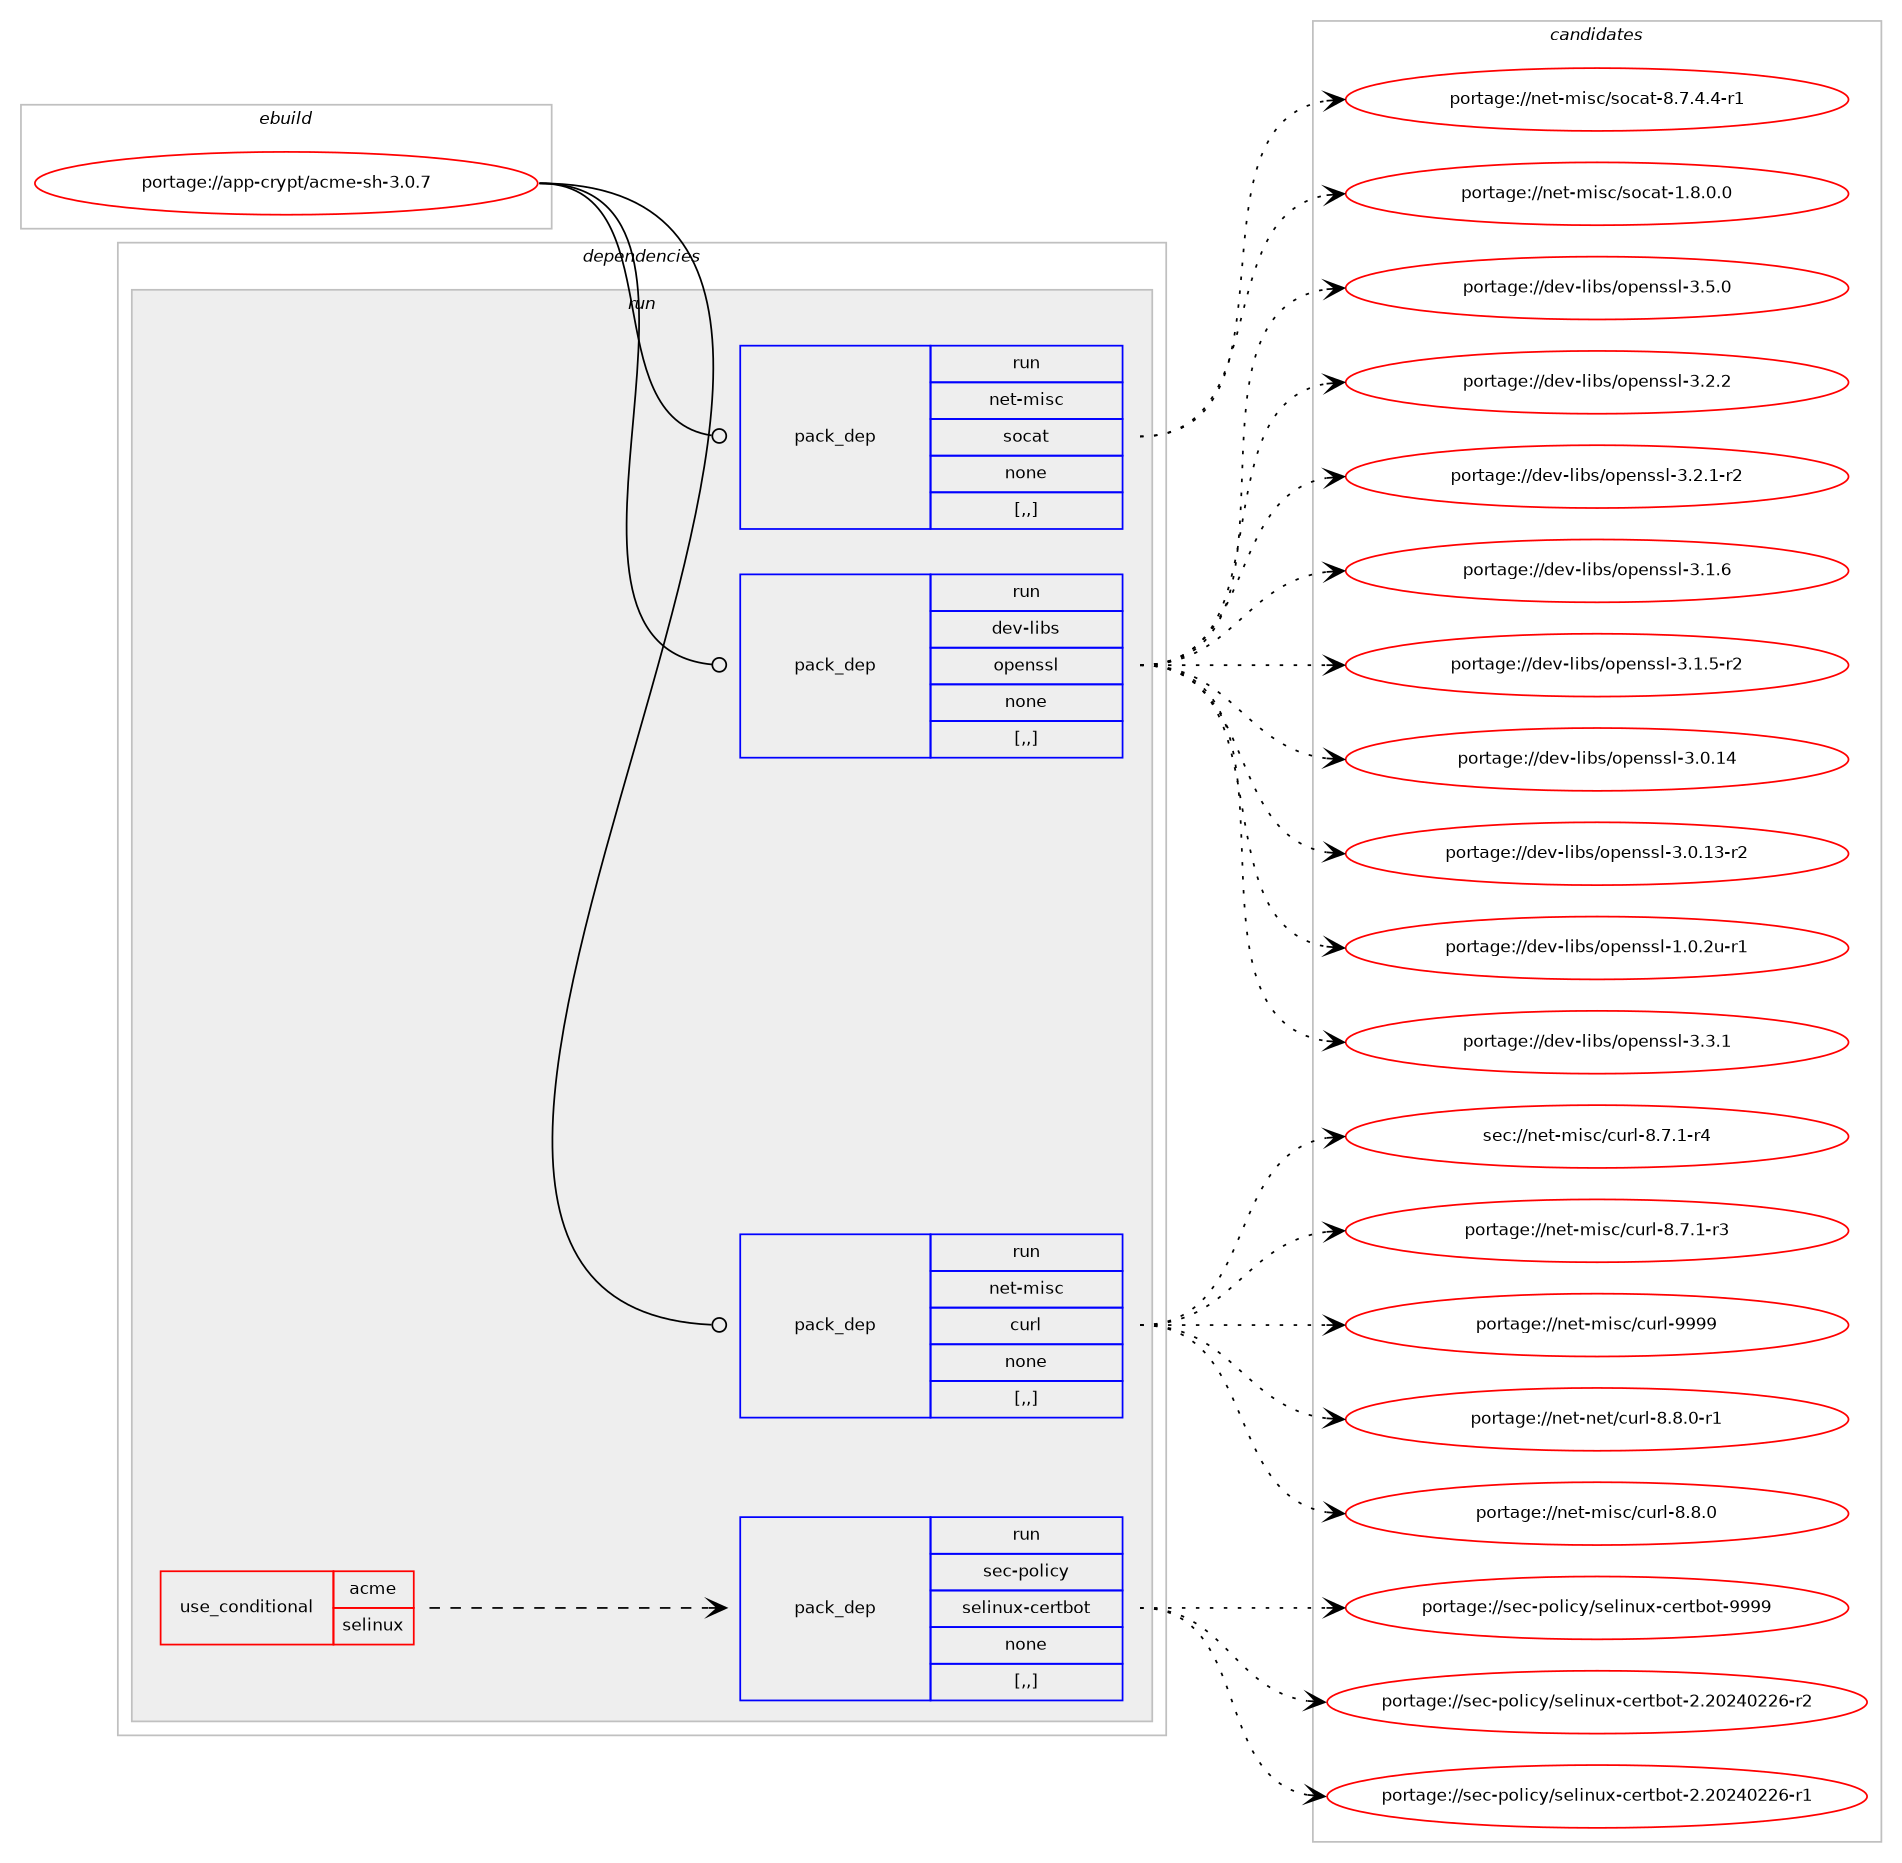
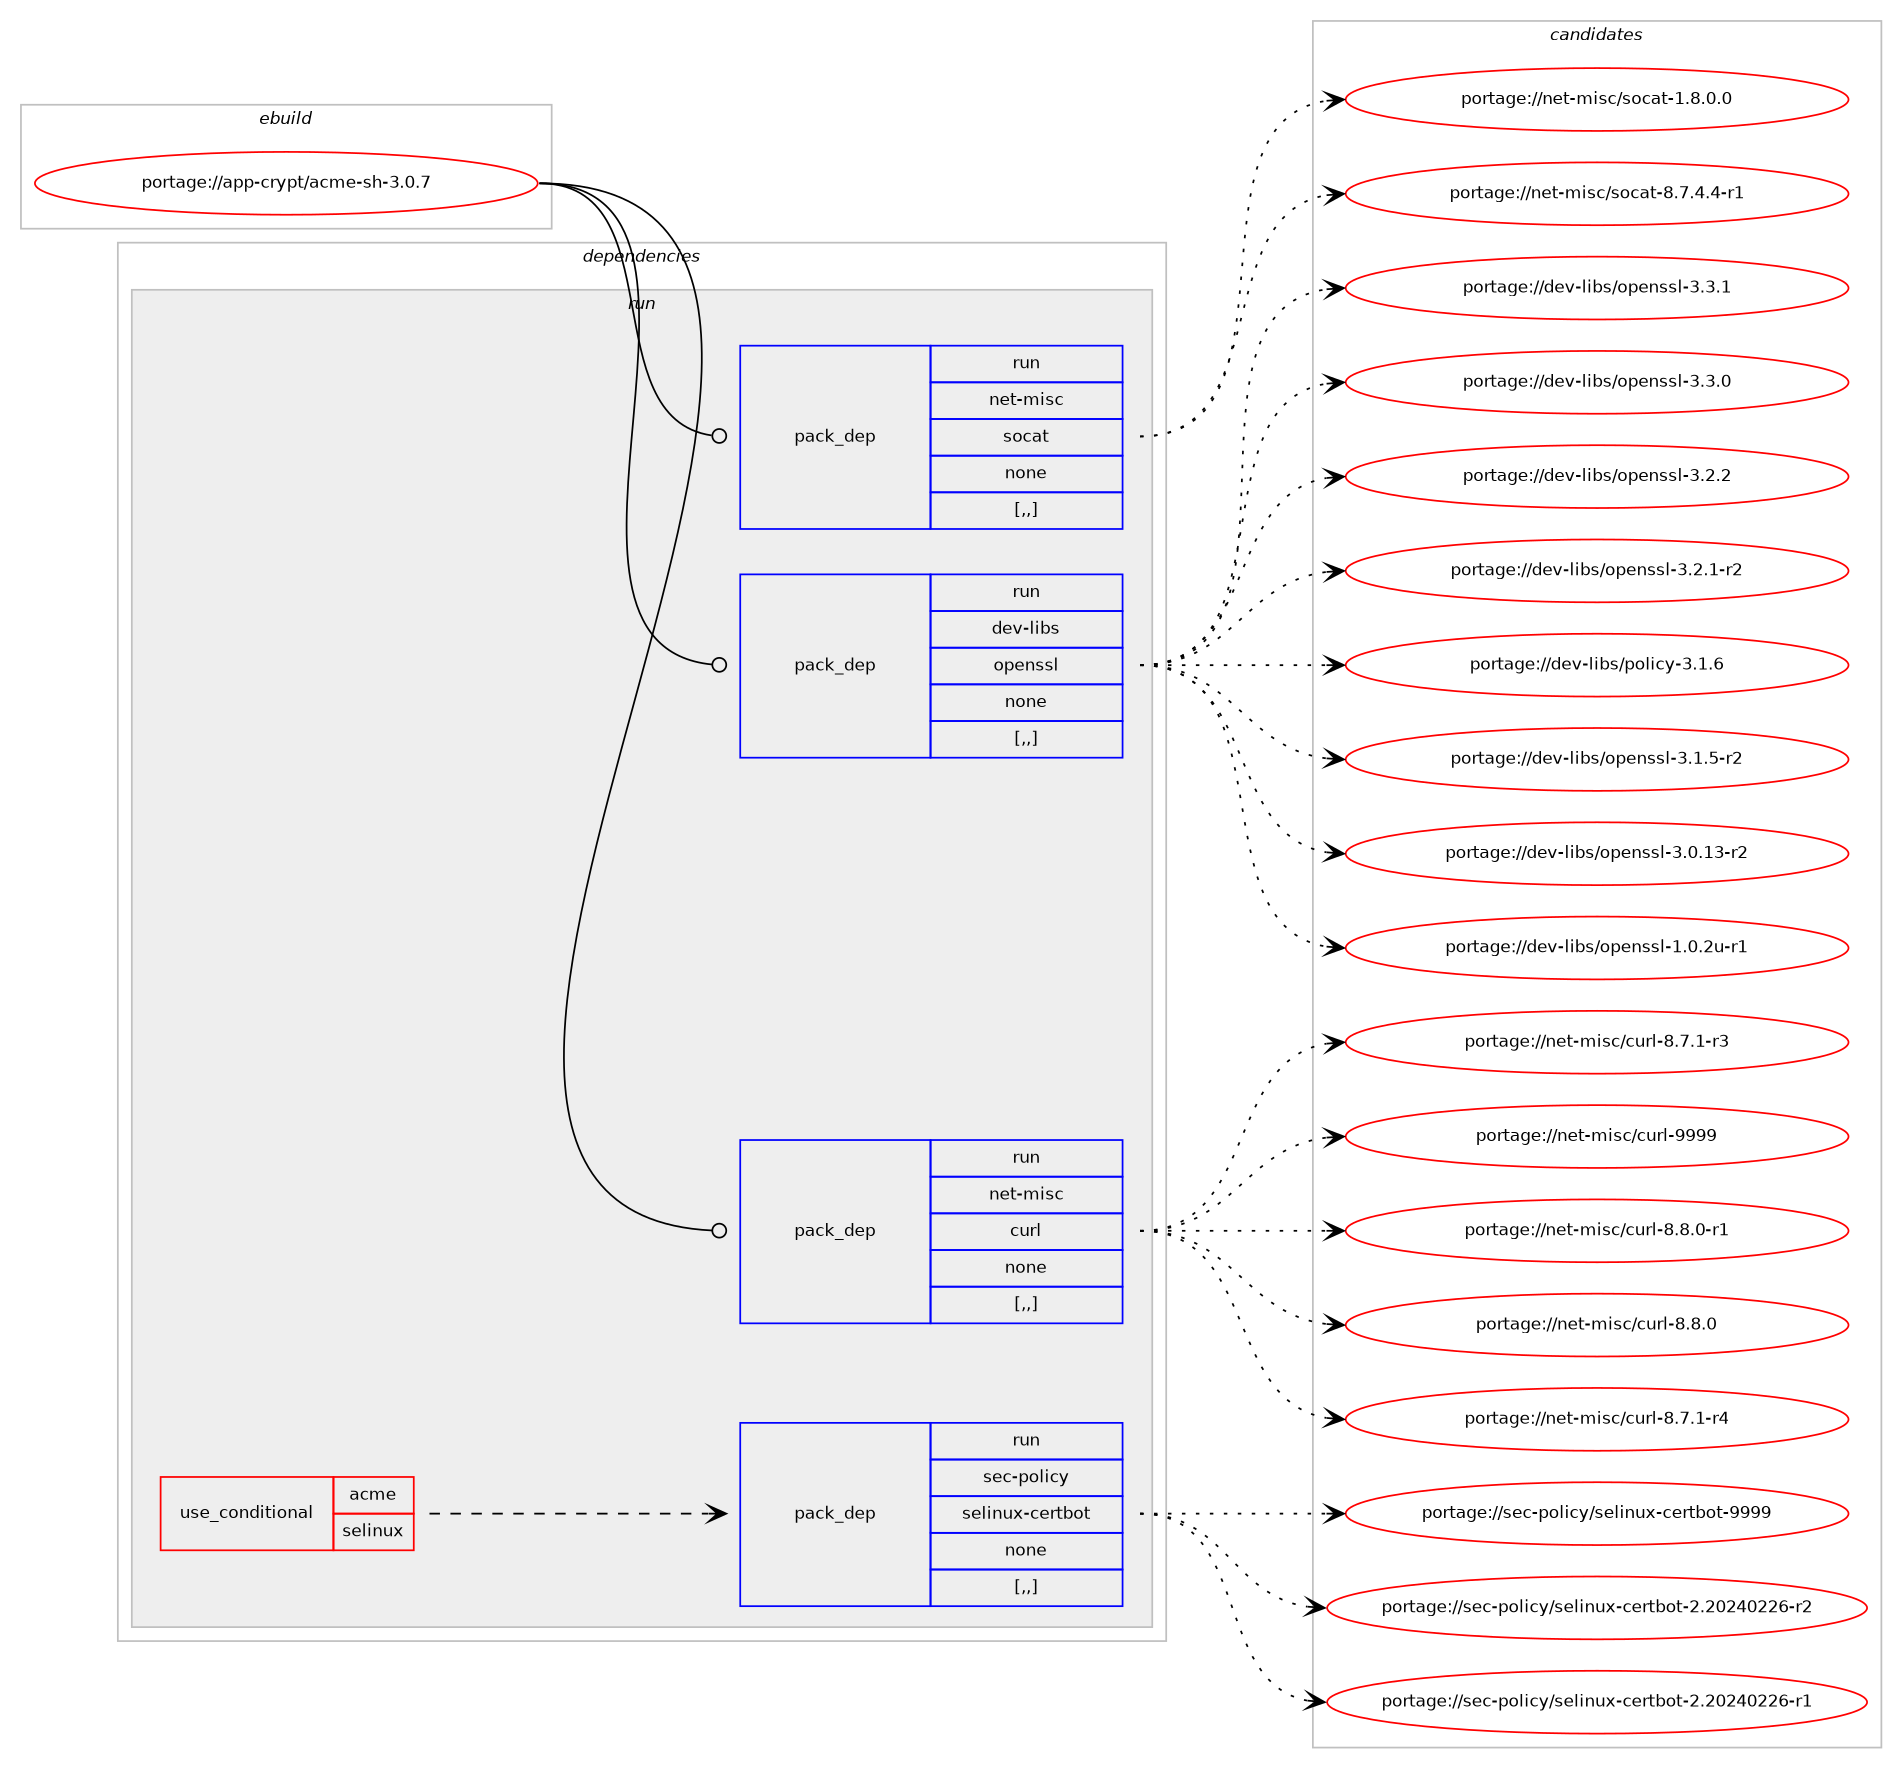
node "portage://dev-libs/openssl-3.5.0": label "portage://dev-libs/openssl-3.5.0" -> "portage://dev-libs/openssl-3.3.0"
node "portage://dev-libs/openssl-3.1.6": label "portage://dev-libs/openssl-3.1.6" -> "portage://dev-libs/policy-3.1.6"
node "portage://dev-libs/openssl-3.0.14": removed
node "sec://net-misc/curl-8.7.1-r4": label "sec://net-misc/curl-8.7.1-r4" -> "portage://net-misc/curl-8.7.1-r4"
node "portage://net-net/curl-8.8.0-r1": label "portage://net-net/curl-8.8.0-r1" -> "portage://net-misc/curl-8.8.0-r1"
